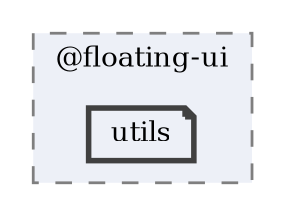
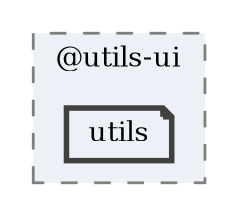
cluster "@floating-ui": label "@floating-ui" -> "@utils-ui"
